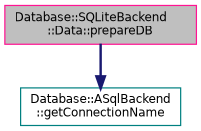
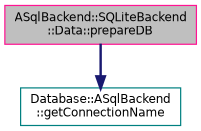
node "Database::SQLiteBackend ::Data::prepareDB": label "Database::SQLiteBackend ::Data::prepareDB" -> "ASqlBackend::SQLiteBackend ::Data::prepareDB"
